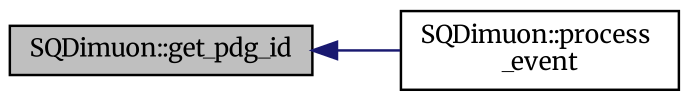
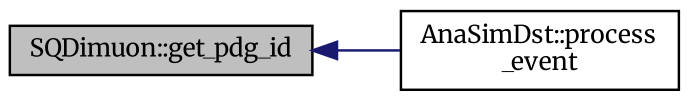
node "SQDimuon::process _event": label "SQDimuon::process _event" -> "AnaSimDst::process _event"
